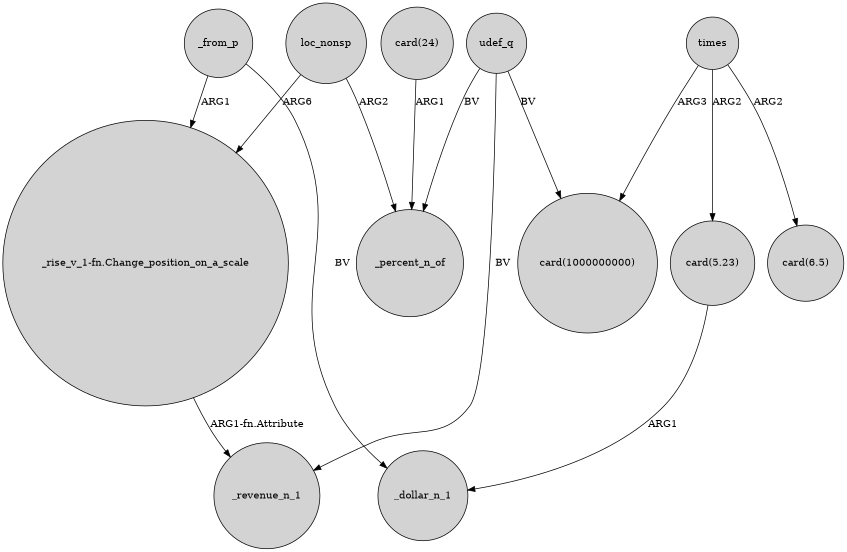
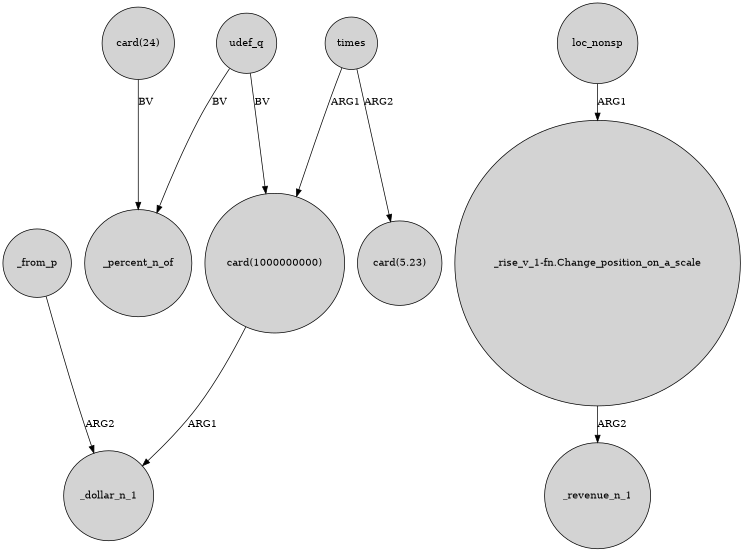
edge "_from_p" -> "_rise_v_1-fn.Change_position_on_a_scale": removed, label "ARG1"
edge "loc_nonsp" -> "_rise_v_1-fn.Change_position_on_a_scale": label "ARG6" -> "ARG1"
edge "card(24)" -> "_percent_n_of": label "ARG1" -> "BV"
edge "times" -> "card(1000000000)": label "ARG3" -> "ARG1"
edge "loc_nonsp" -> "_percent_n_of": removed, label "ARG2"
edge "_from_p" -> "_dollar_n_1": label "BV" -> "ARG2"
node "card(6.5)": removed
edge "udef_q" -> "_revenue_n_1": removed, label "BV"
edge "_rise_v_1-fn.Change_position_on_a_scale" -> "_revenue_n_1": label "ARG1-fn.Attribute" -> "ARG2"
edge "card(5.23)" -> "_dollar_n_1": now "card(1000000000)" -> "_dollar_n_1"
